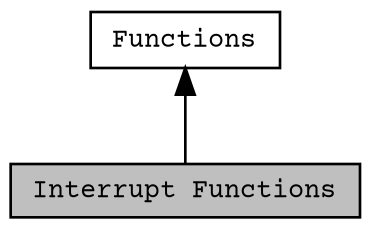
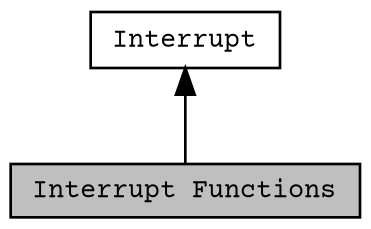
node "Functions": label "Functions" -> "Interrupt"
